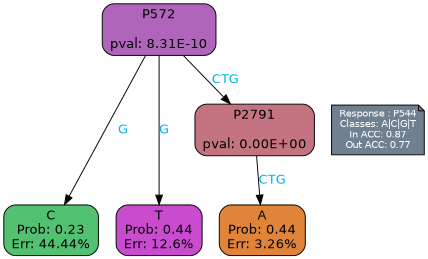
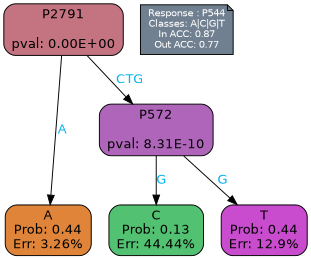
edge "P572 pval: 8.31E-10" -> "P2791 pval: 0.00E+00": reversed
edge "P2791 pval: 0.00E+00" -> "A Prob: 0.44 Err: 3.26%": label "CTG" -> "A"
node "C Prob: 0.23 Err: 44.44%": label "C Prob: 0.23 Err: 44.44%" -> "C Prob: 0.13 Err: 44.44%"
node "T Prob: 0.44 Err: 12.6%": label "T Prob: 0.44 Err: 12.6%" -> "T Prob: 0.44 Err: 12.9%"
